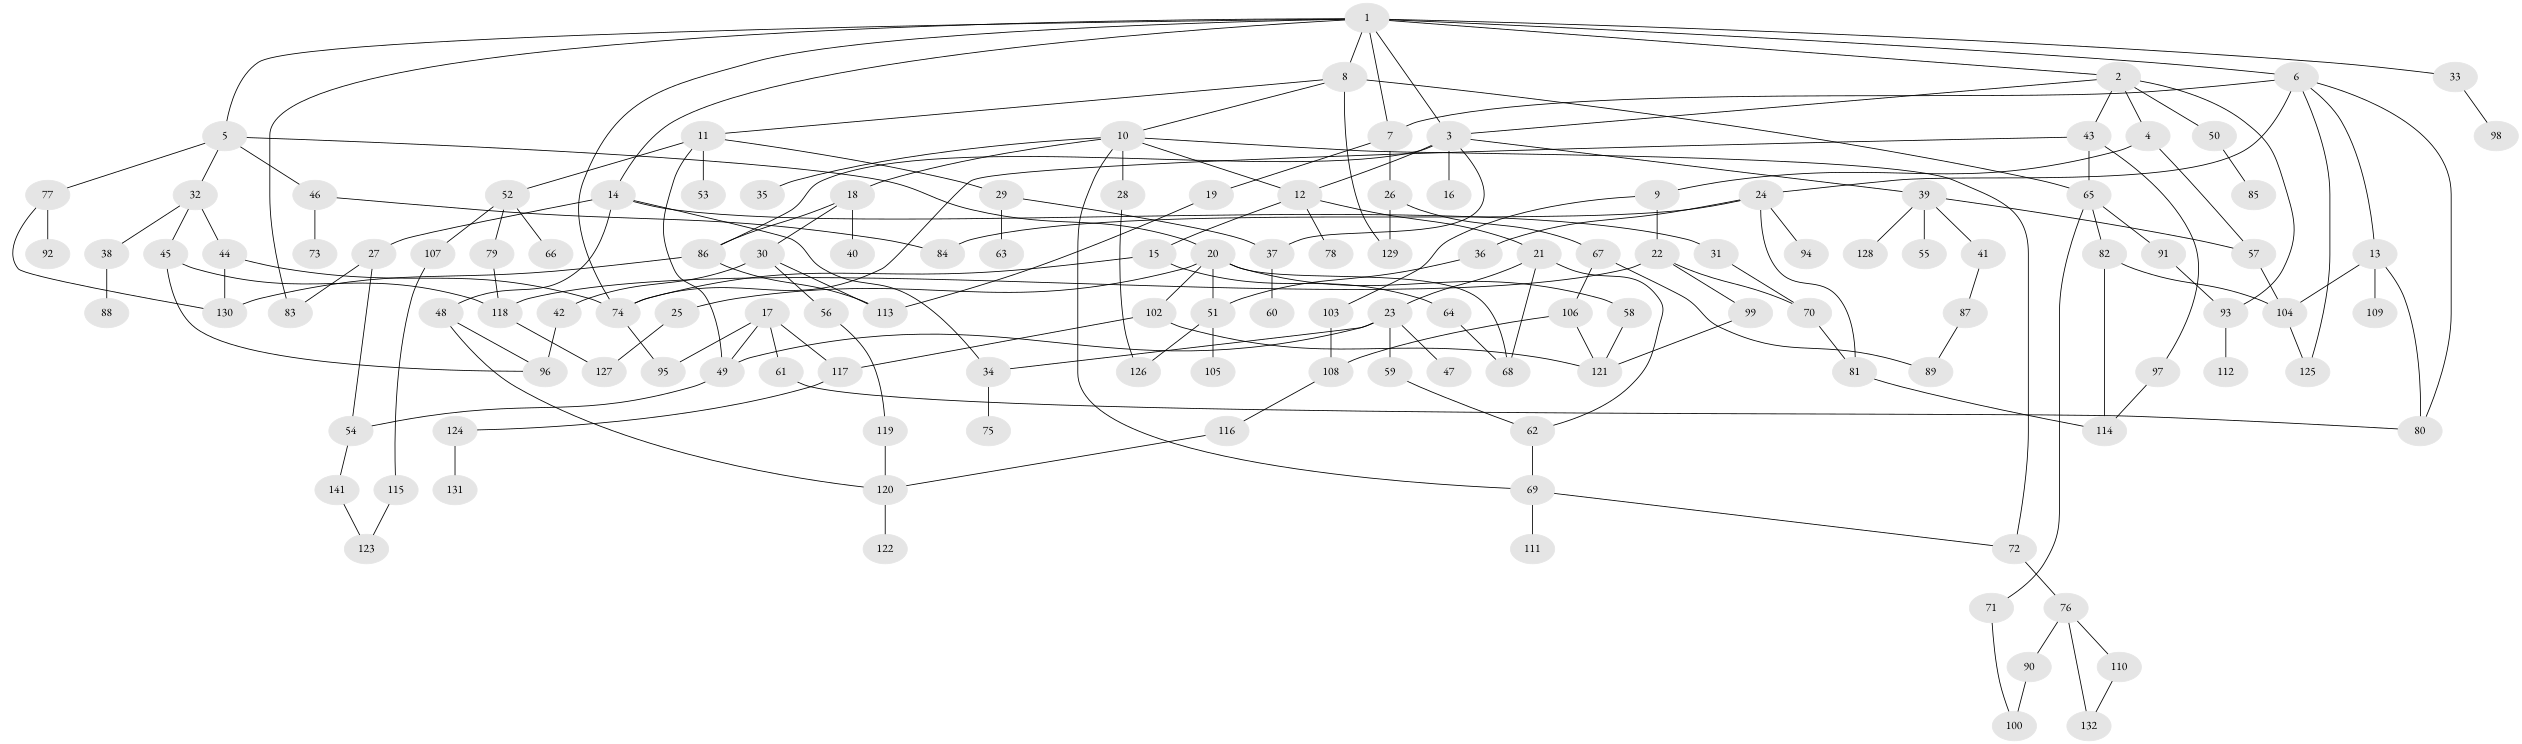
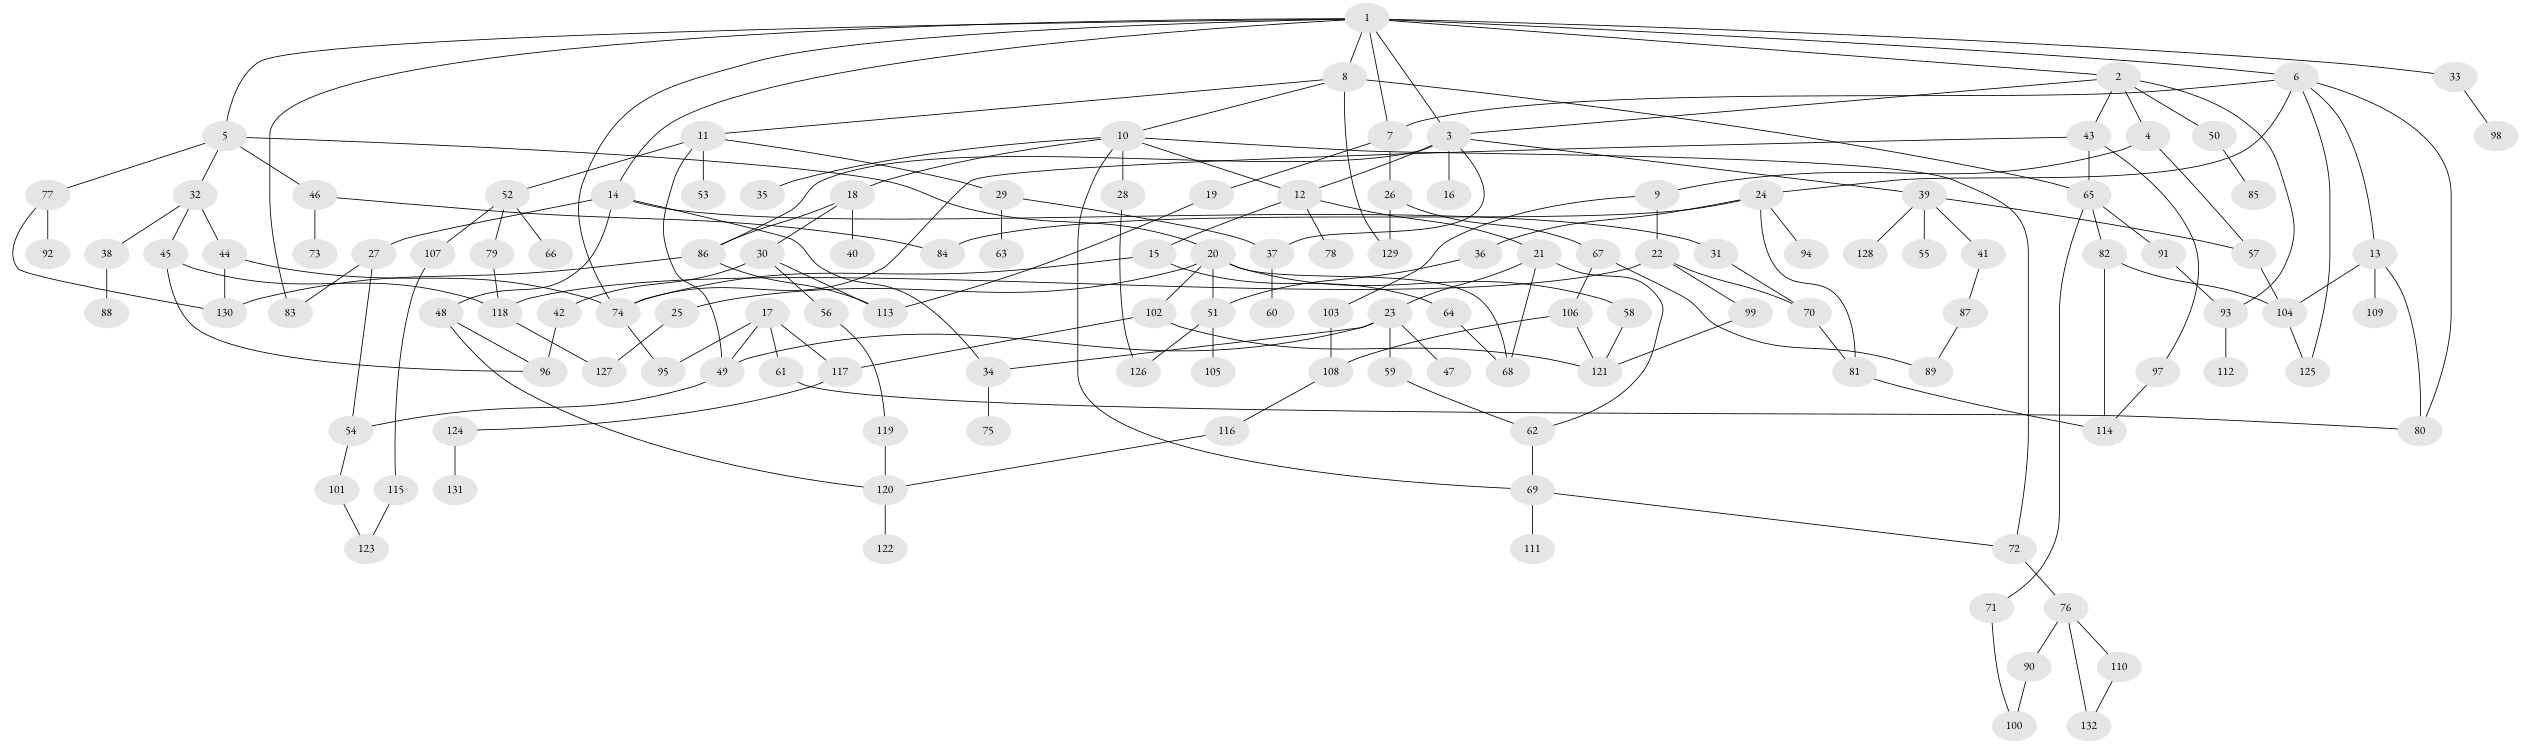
node "141": label "141" -> "101"
